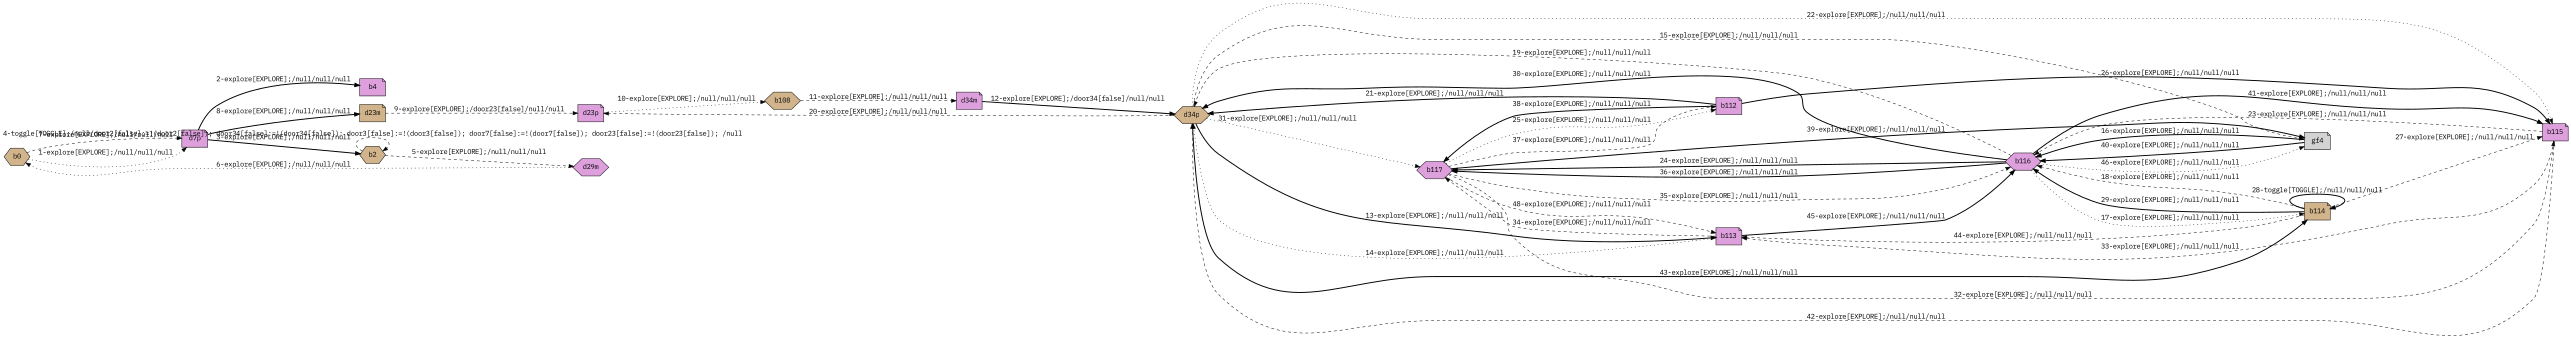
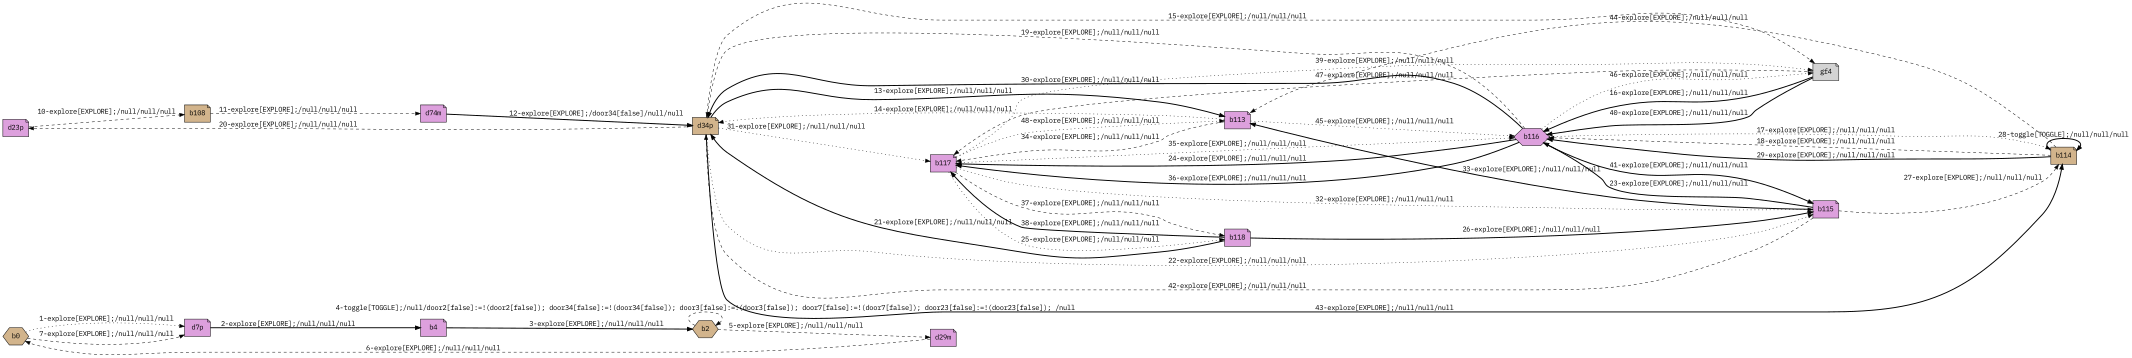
edge "gf4" -> "b117": added, label "47-explore[EXPLORE];/null/null/null"
node "b108": shape hexagon -> note
node "d34m": label "d34m" -> "d74m"
node "b112": label "b112" -> "b118"
edge "d23p" -> "b108": style dotted -> dashed
node "d23m": removed
node "d34p": shape hexagon -> note
edge "b115" -> "b116": style dashed -> bold
edge "b117" -> "gf4": style bold -> dotted
edge "d7p" -> "b2": now "b4" -> "b2"
node "d29m": shape hexagon -> note
edge "d29m" -> "b0": style dotted -> dashed
node "b117": shape hexagon -> note
edge "b114" -> "b115": reversed
edge "b117" -> "b116": style dashed -> dotted
edge "b117" -> "b113": style dashed -> dotted
edge "b113" -> "b116": style bold -> dotted
edge "b115" -> "b113": style dashed -> bold
edge "b117" -> "b115": style dashed -> dotted
